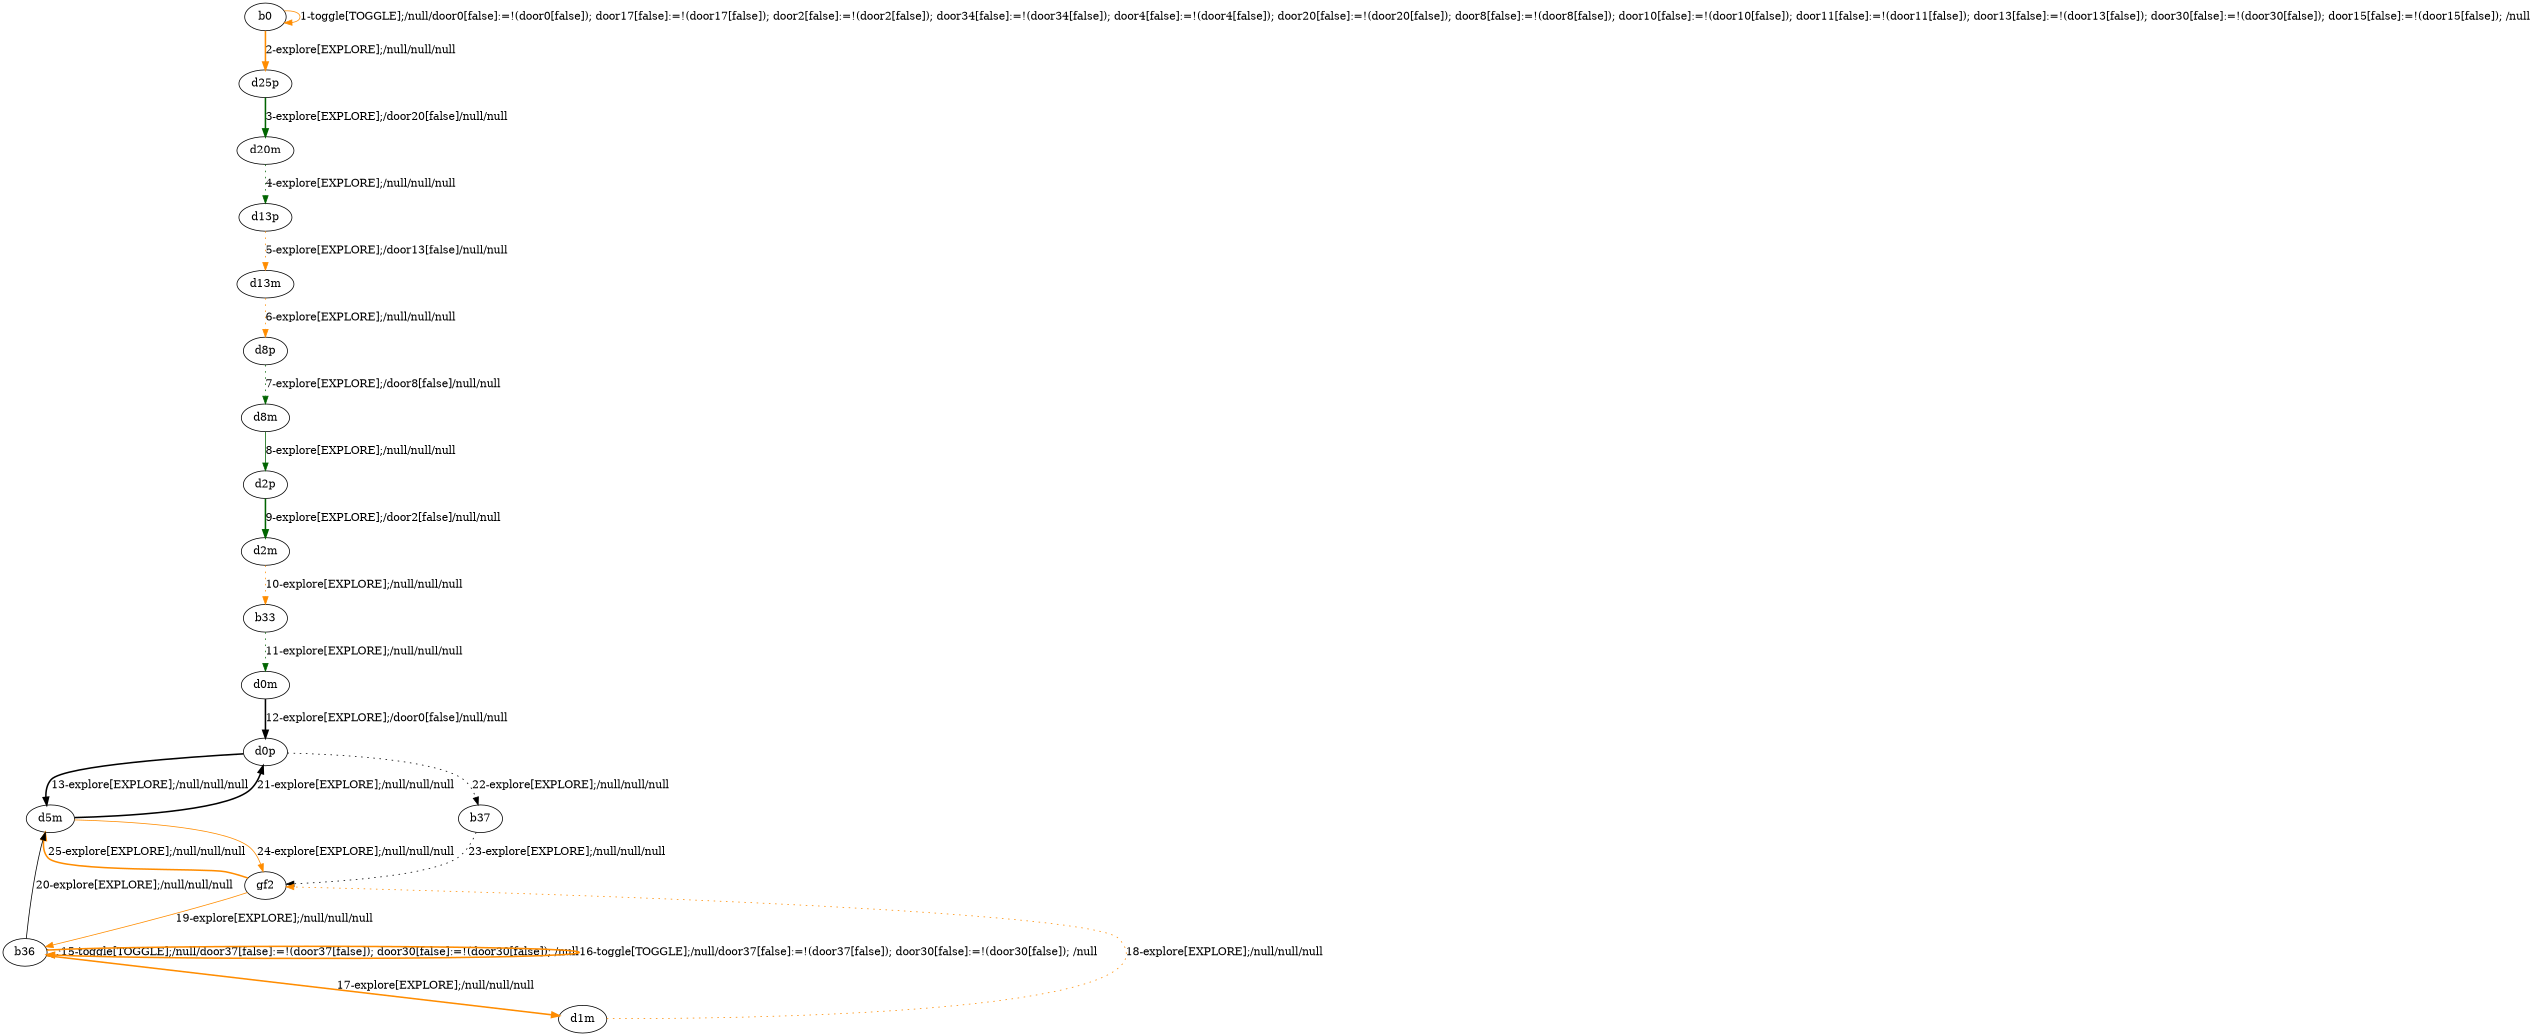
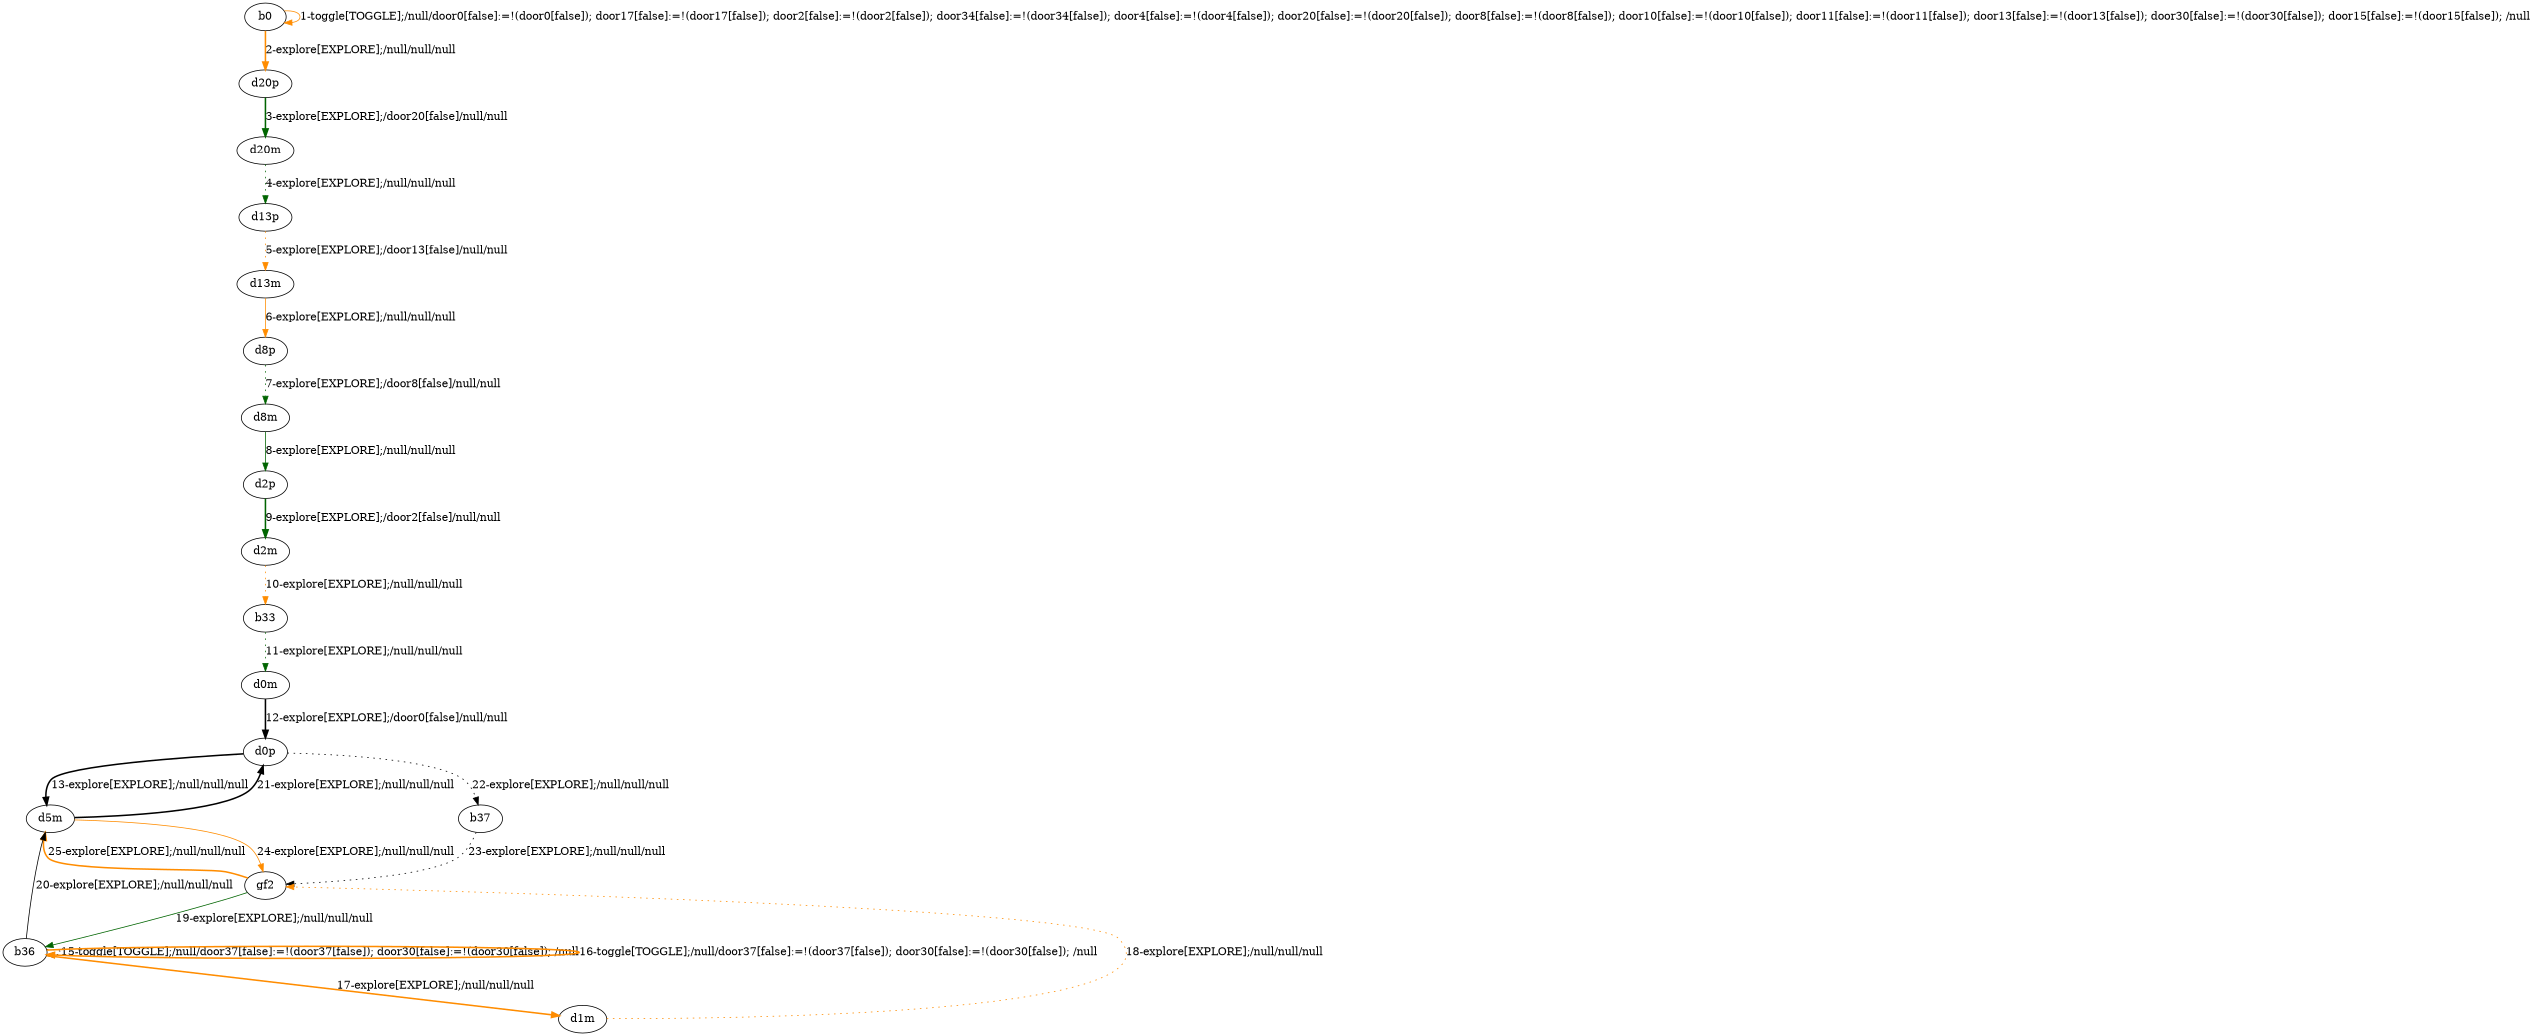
node "d25p": label "d25p" -> "d20p"
edge "d13m" -> "d8p": style dotted -> solid
edge "gf2" -> "b36": color darkorange -> darkgreen
